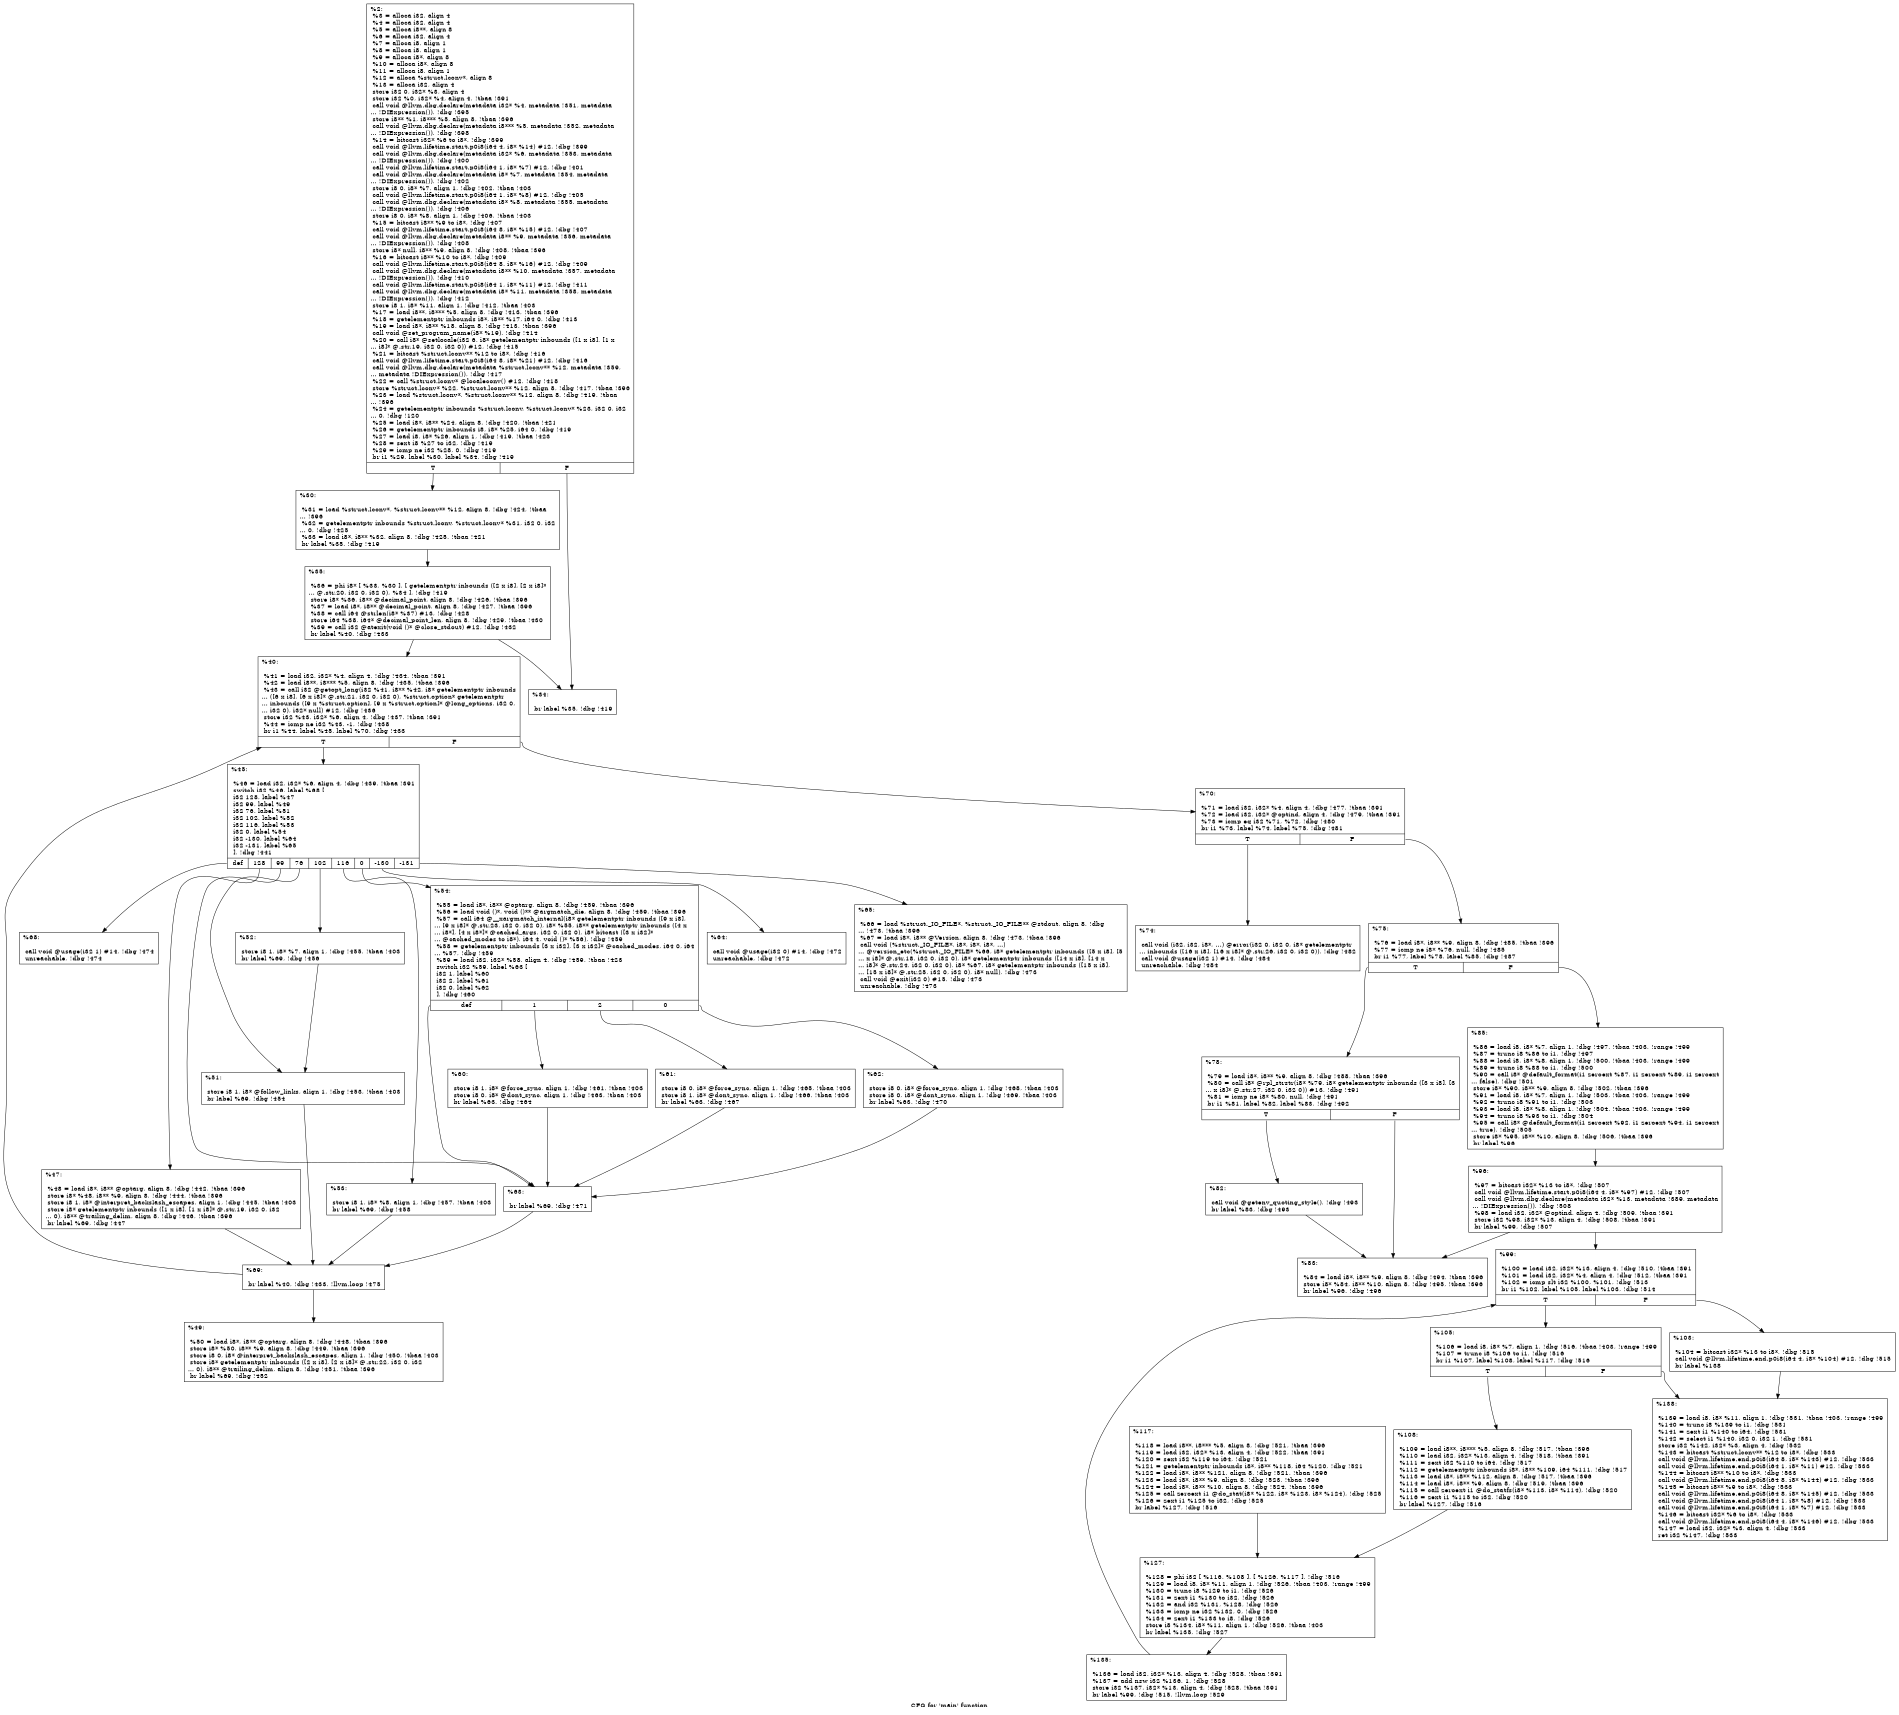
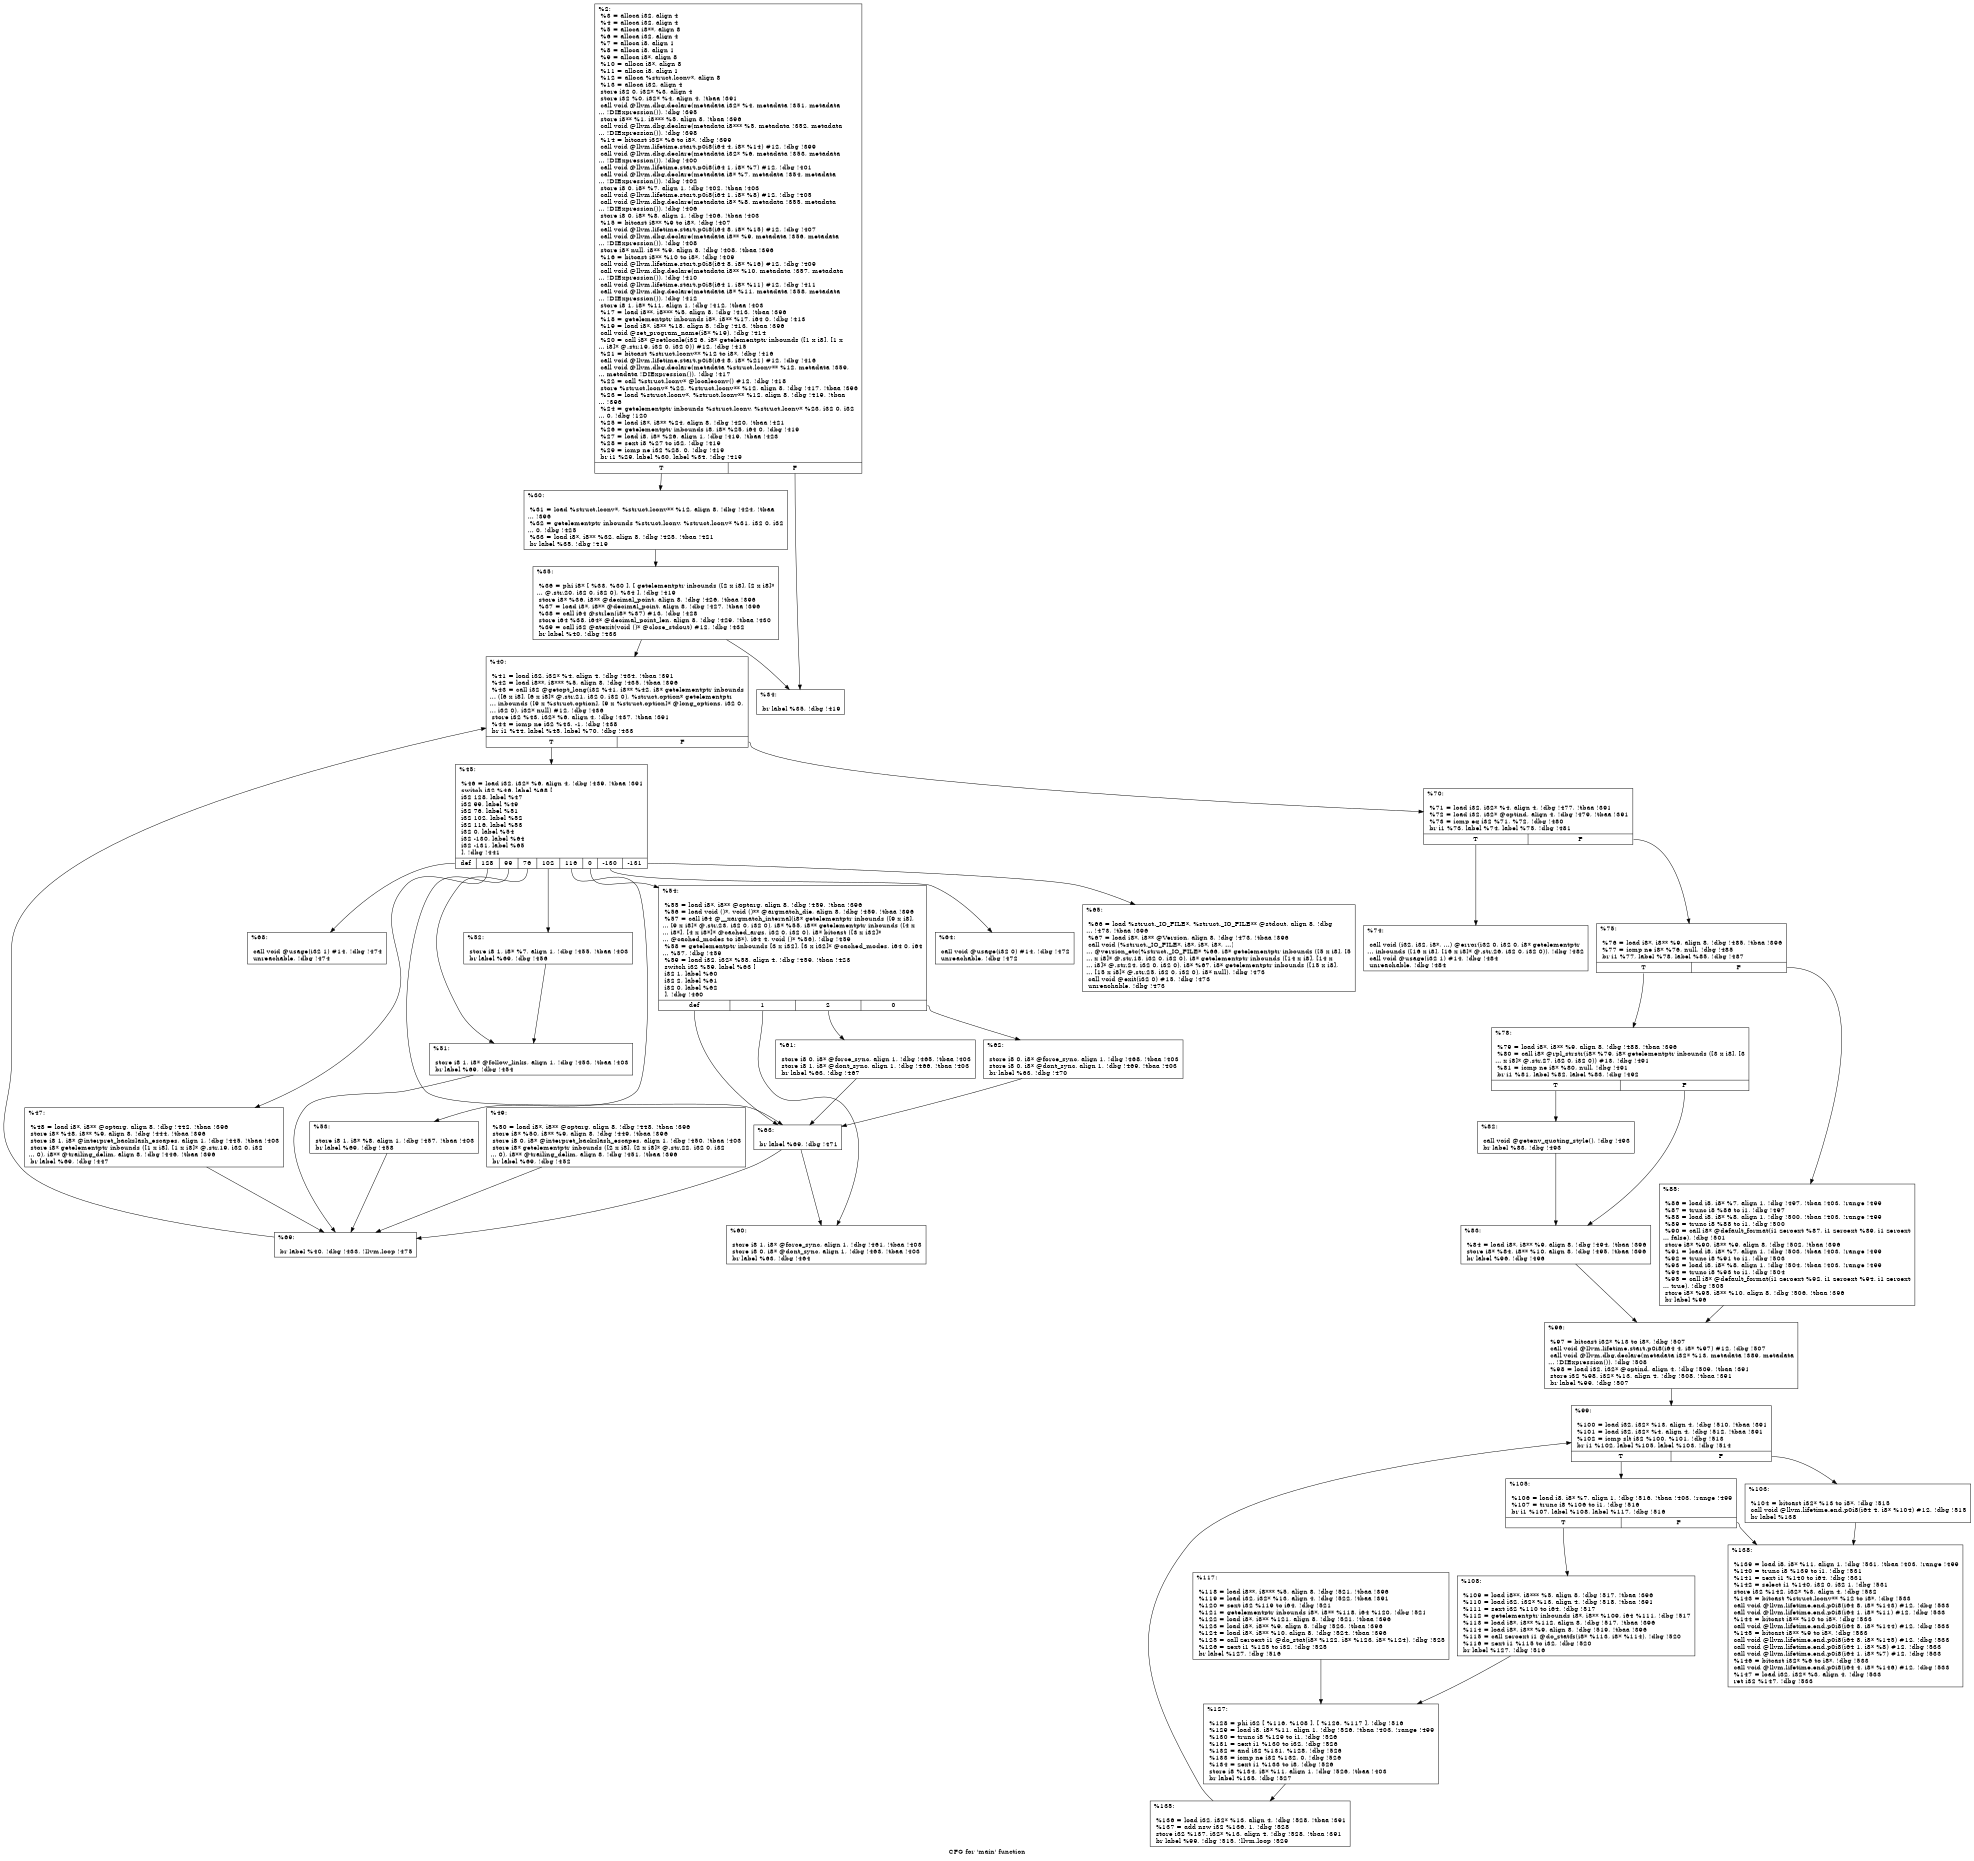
edge "%60:" -> "%63:": reversed
edge "%96:" -> "%83:": reversed
edge "%69:" -> "%49:": reversed
